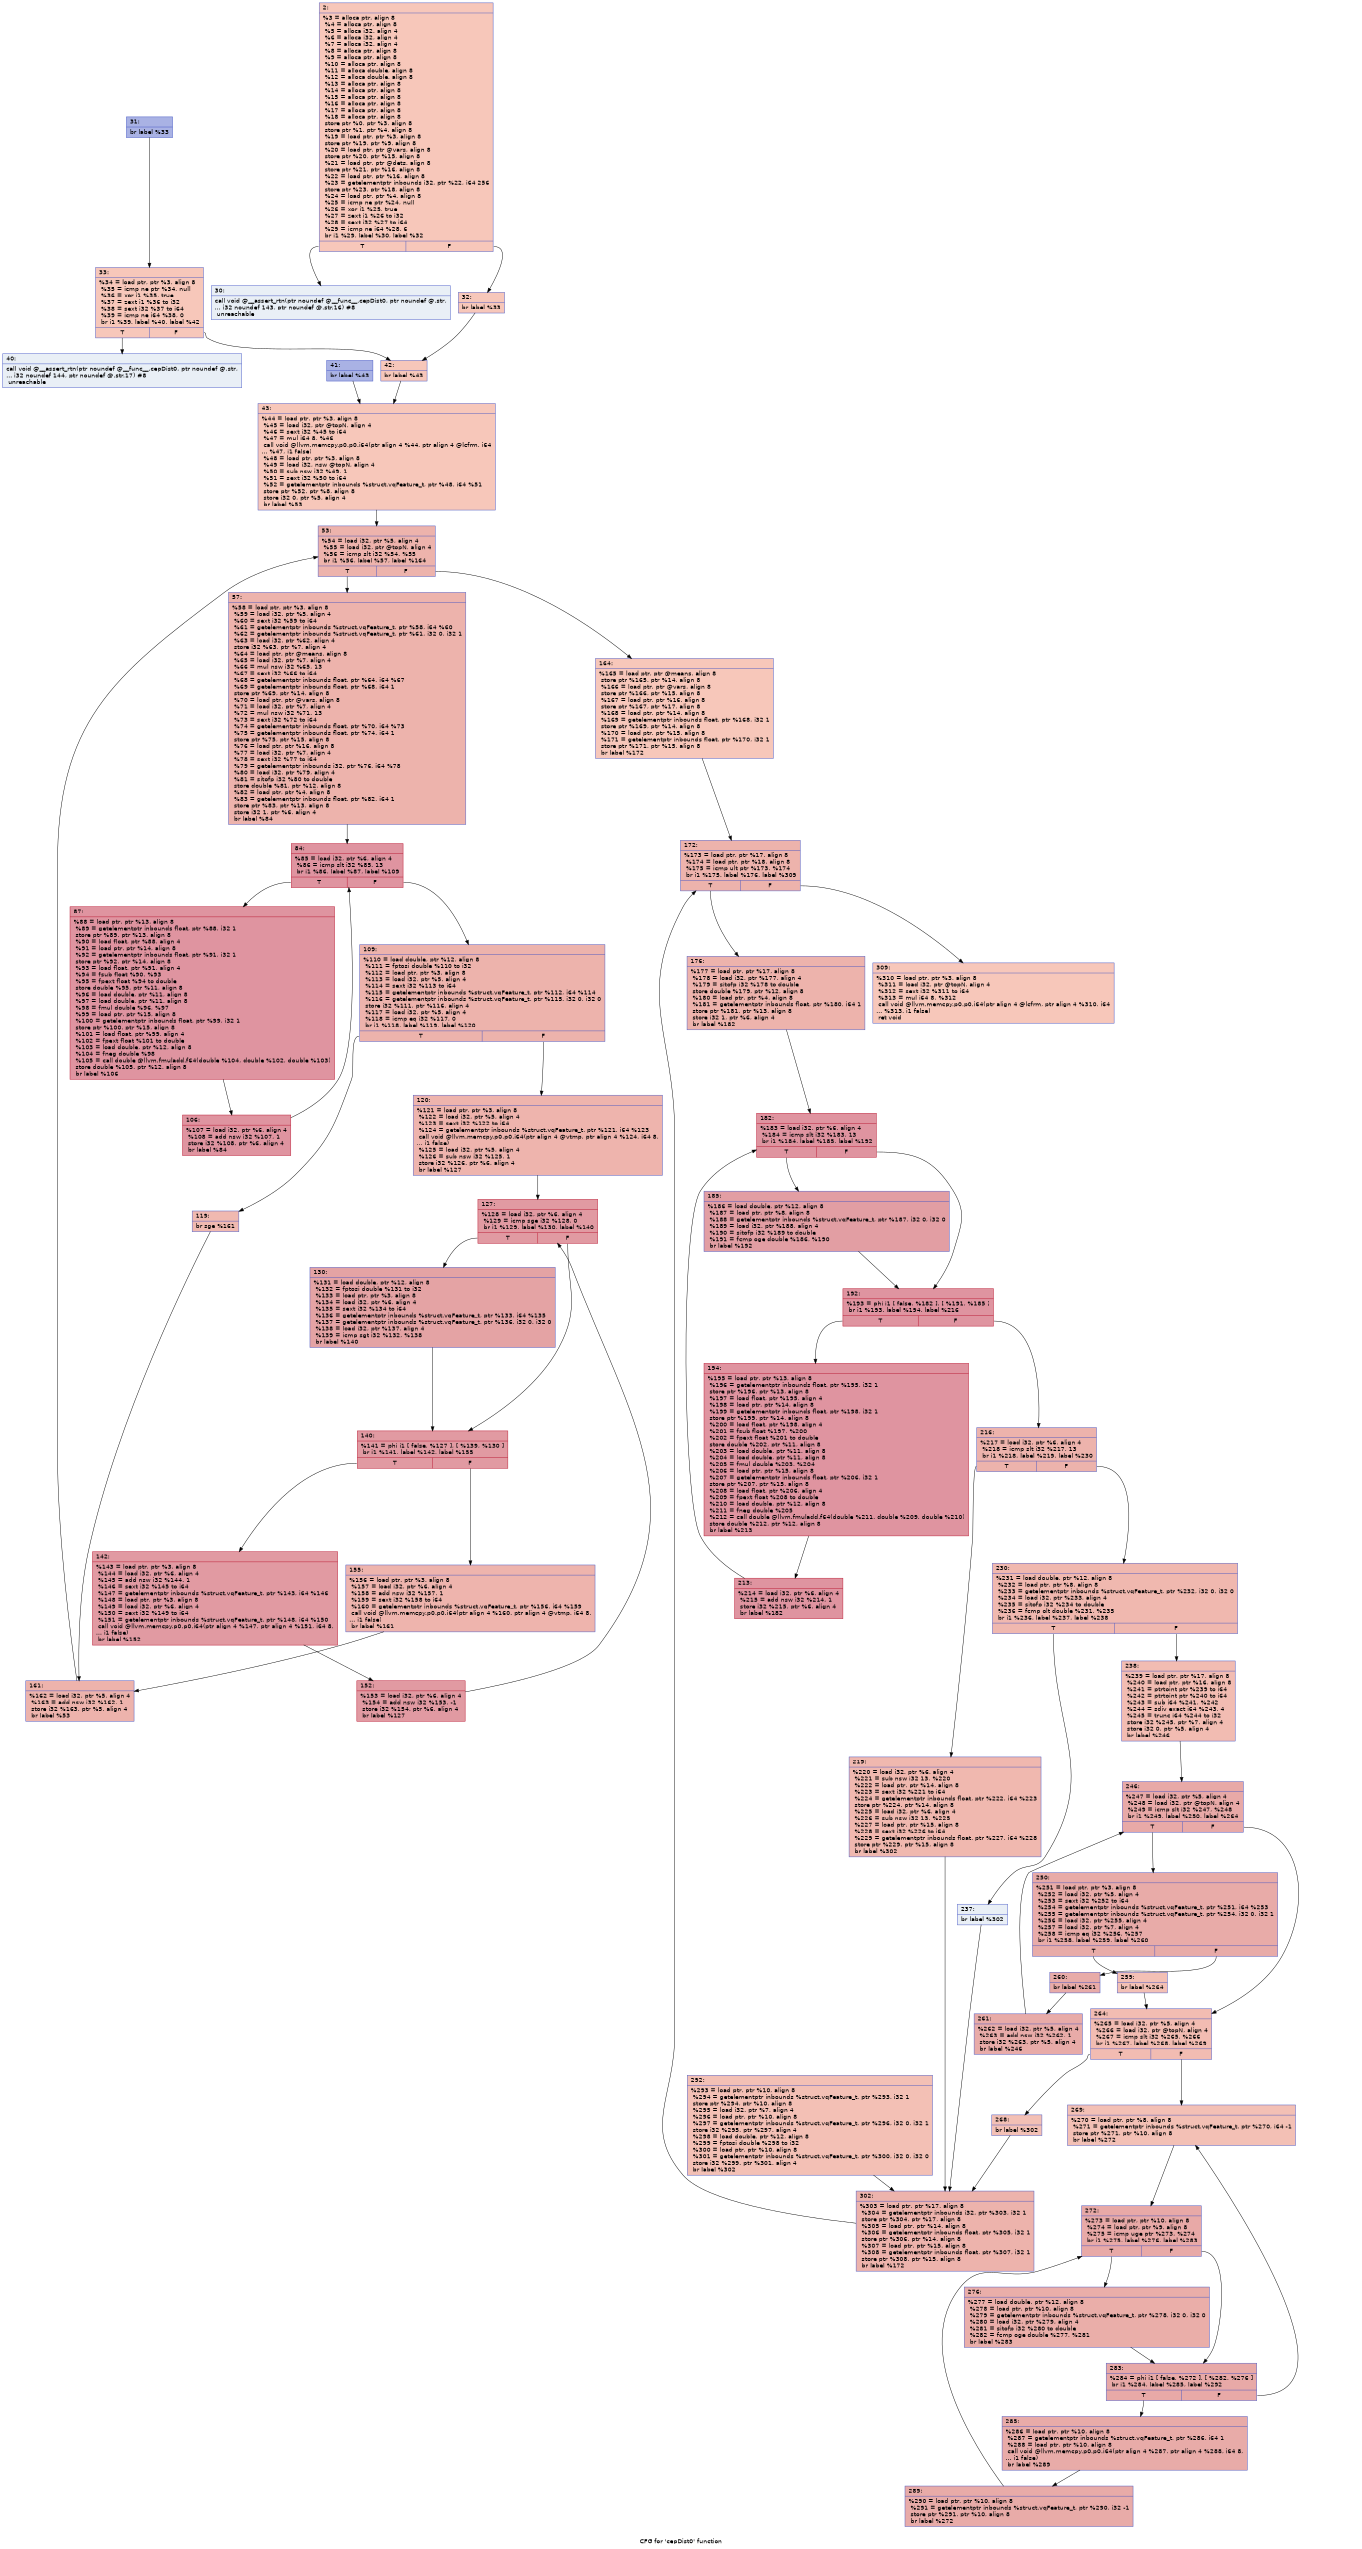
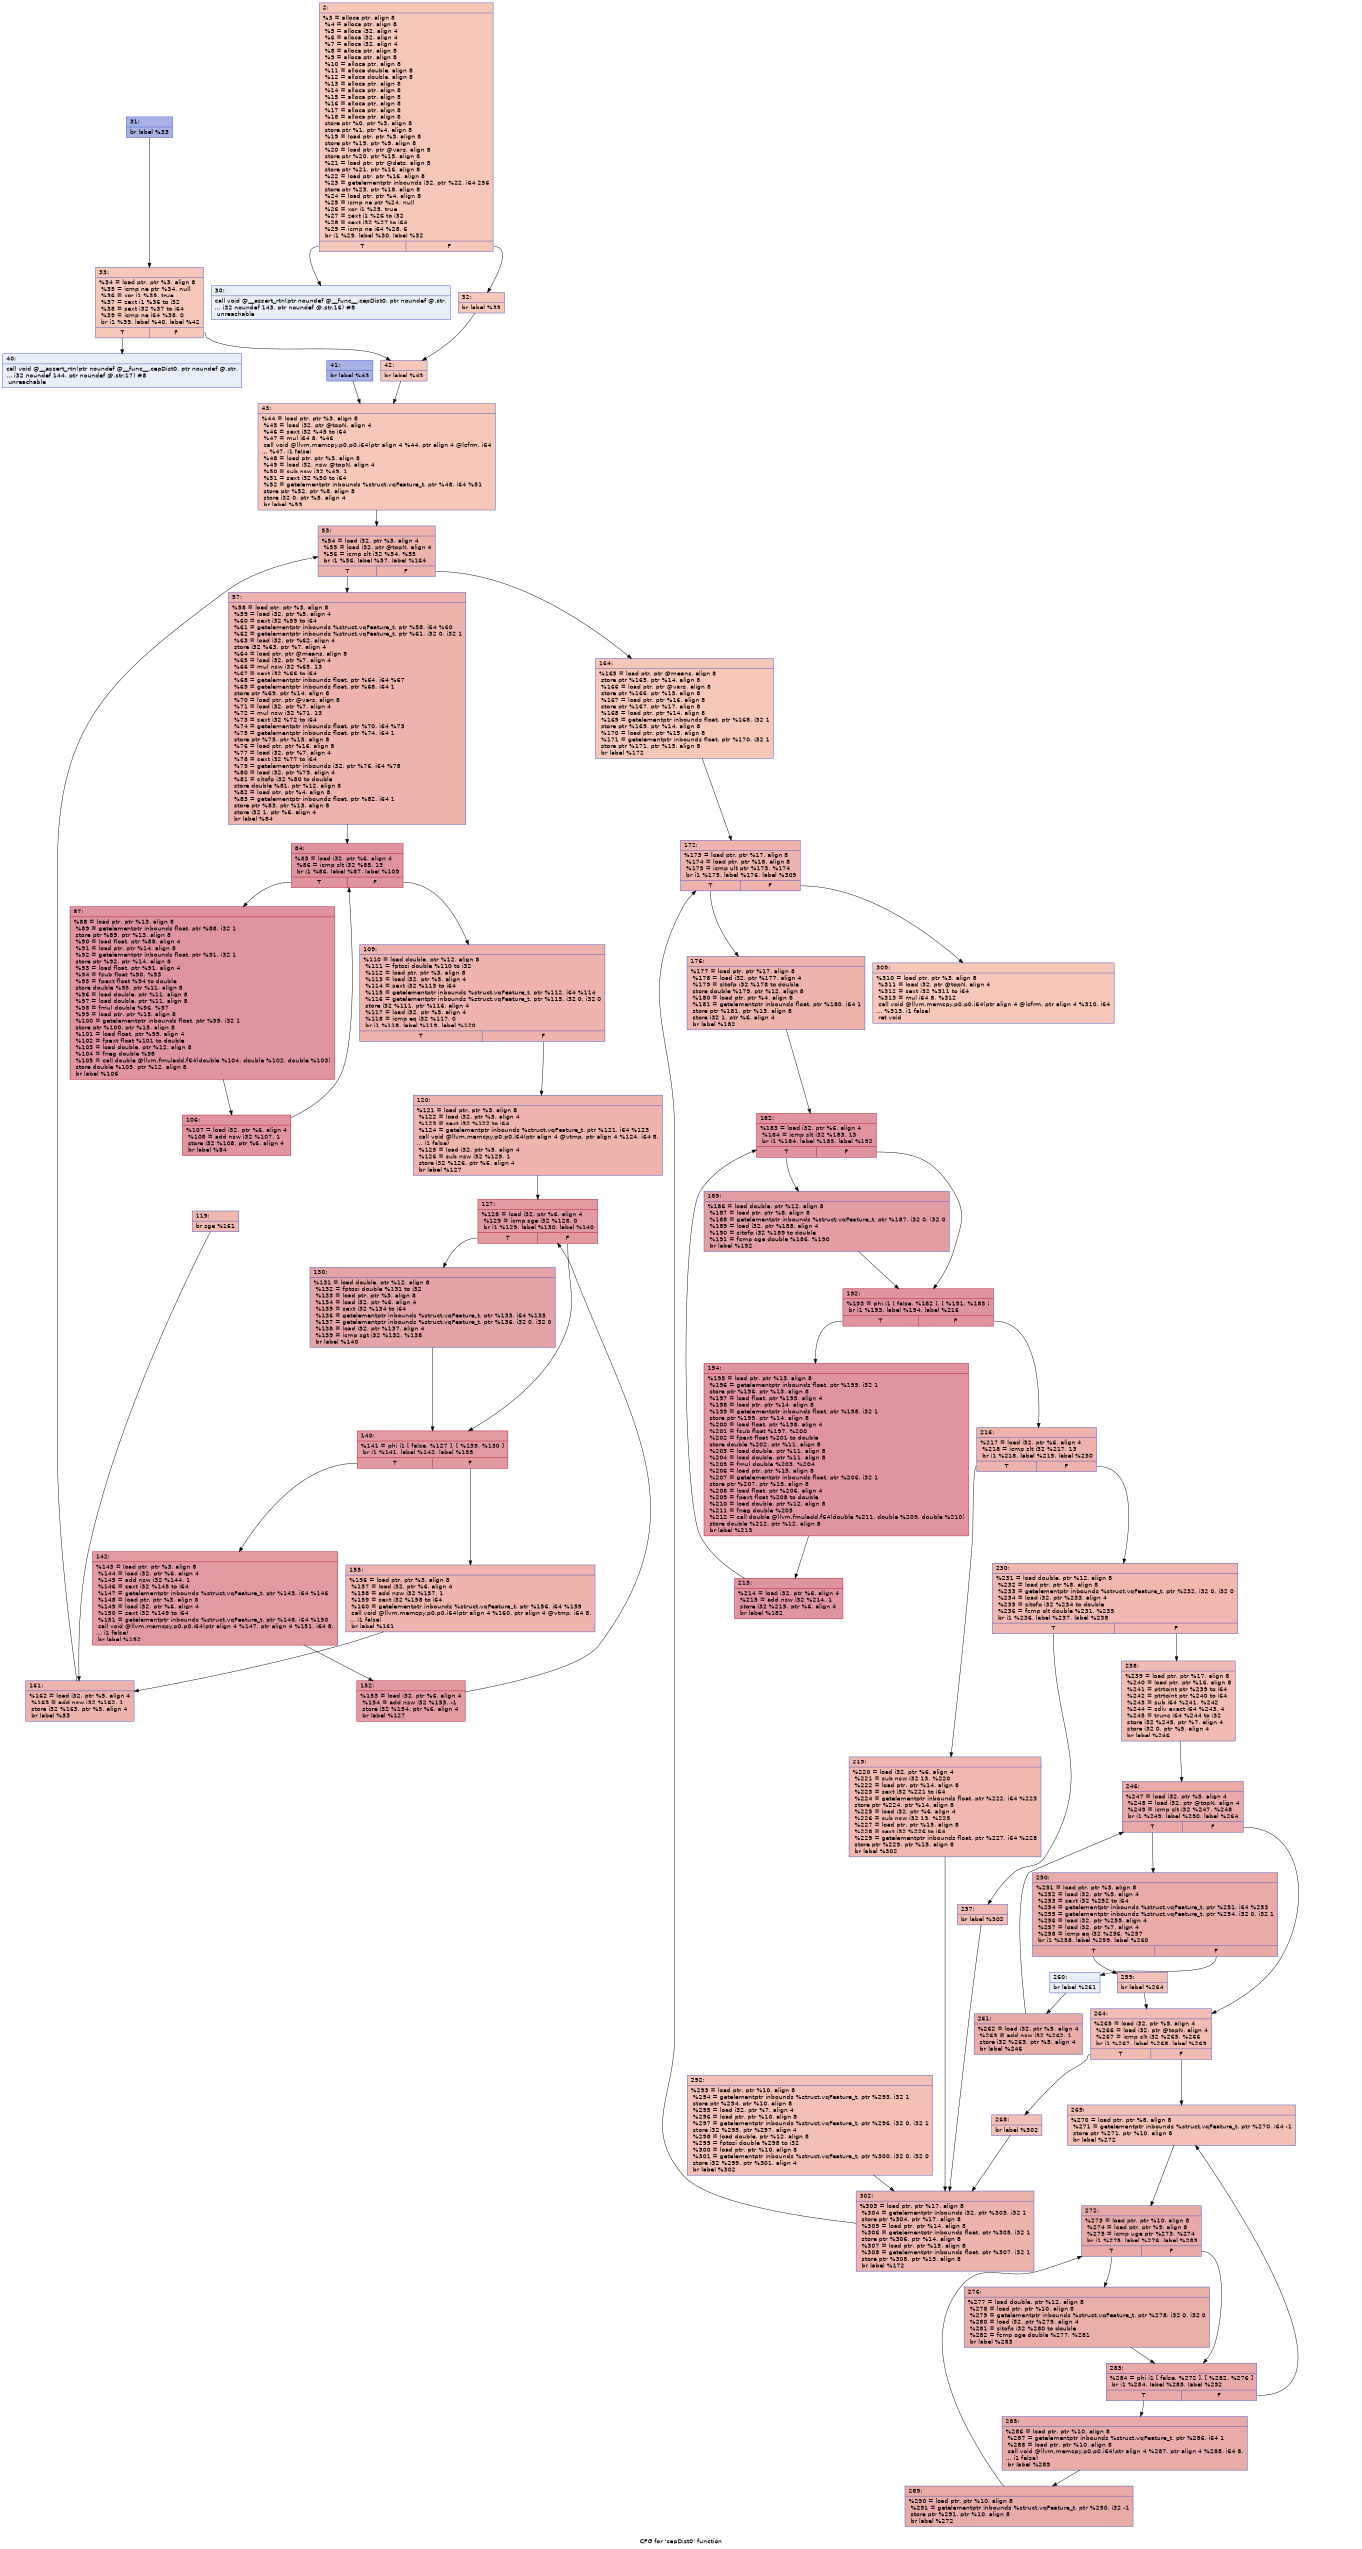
edge "109:" -> "119:": removed
node "237:": fillcolor #cedaeb70 -> #e1675170
node "260:": fillcolor #cc403a70 -> #cedaeb70
